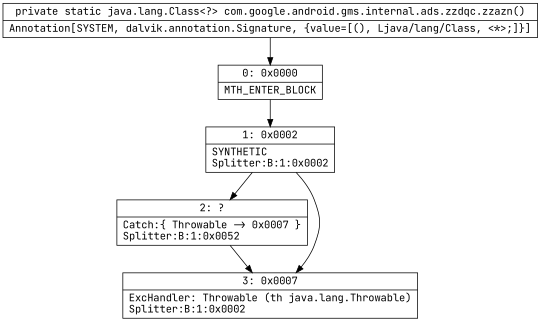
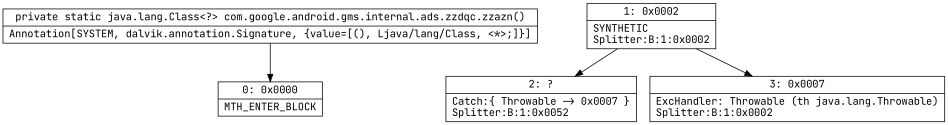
edge "0: 0x0000" -> "1: 0x0002": removed
edge "2: ?" -> "3: 0x0007": removed
